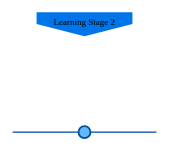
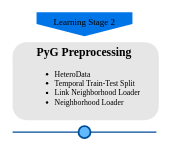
node "PyG Preprocessing HeteroData Temporal Train-Test Split Link Neighborhood Loader Neighborhood Loader": added
